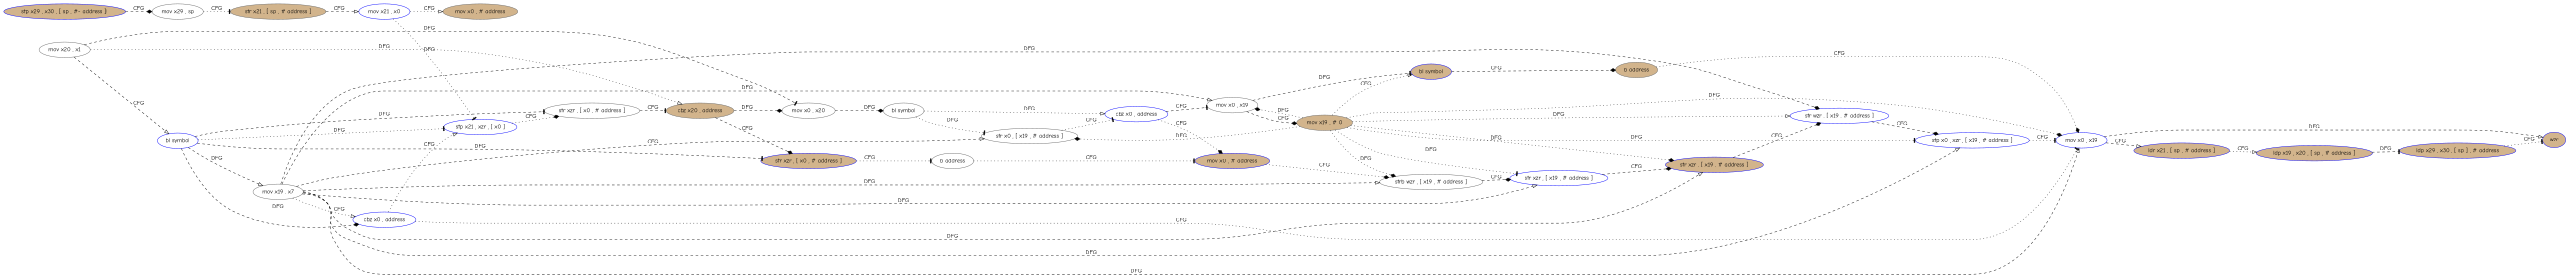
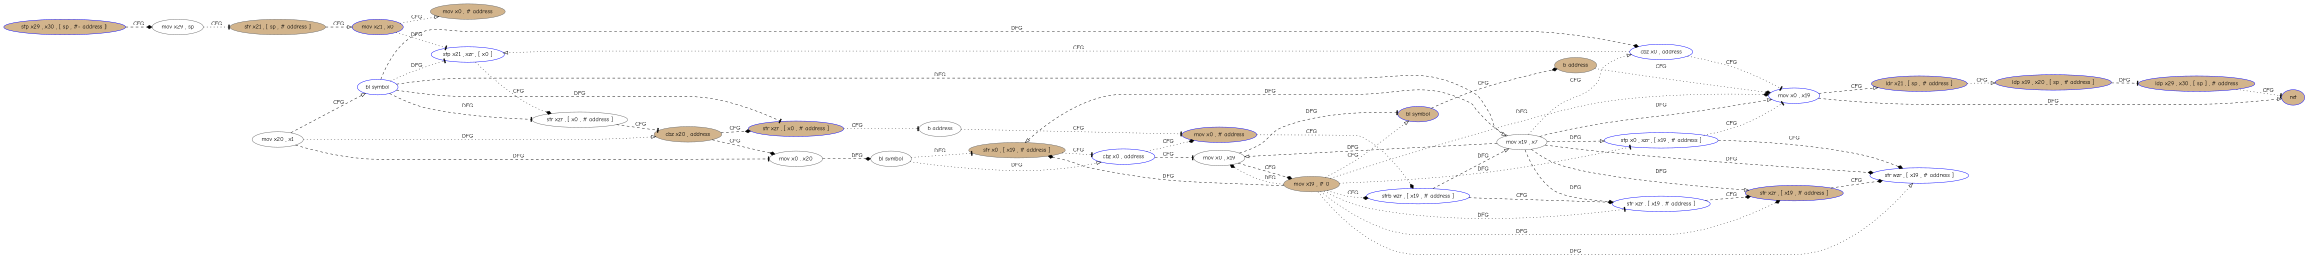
node "mov x21 , x0": fillcolor white -> tan
edge "cbz x20 , address" -> "mov x0 , x20": label "DFG" -> "CFG"
edge "str wzr , [ x19 , # address ]" -> "stp x0 , xzr , [ x19 , # address ]": reversed
node "str x0 , [ x19 , # address ]": fillcolor white -> tan
edge "mov x19 , # 0" -> "str x0 , [ x19 , # address ]": style dotted -> dashed
node "wzr": label "wzr" -> "ret"
edge "mov x19 , x7" -> "str x0 , [ x19 , # address ]": label "CFG" -> "DFG"
edge "mov x19 , # 0" -> "strb wzr , [ x19 , # address ]": label "DFG" -> "CFG"
node "strb wzr , [ x19 , # address ]": color gray40 -> blue
edge "mov x19 , x7" -> "strb wzr , [ x19 , # address ]": reversed
